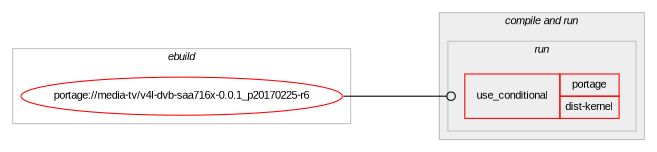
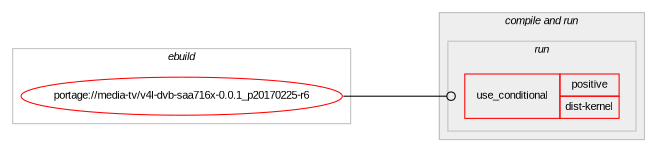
node "use_conditional": text "portage" -> "positive"
